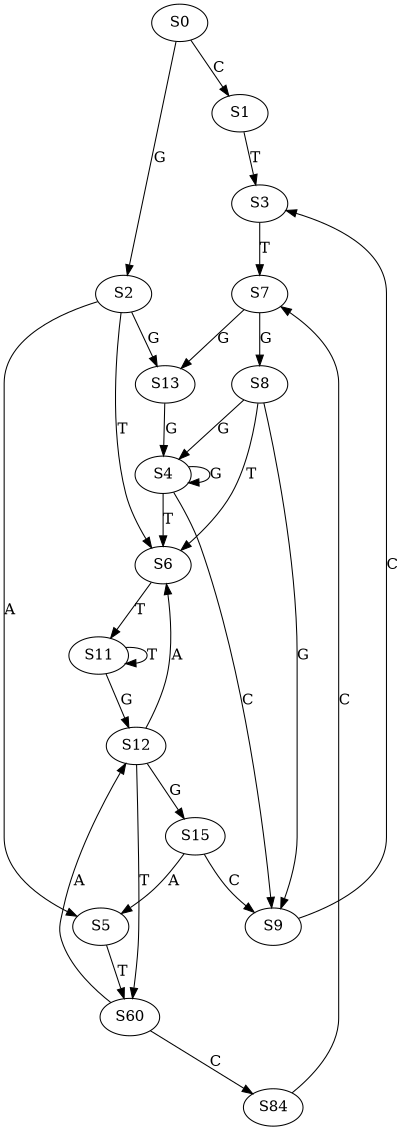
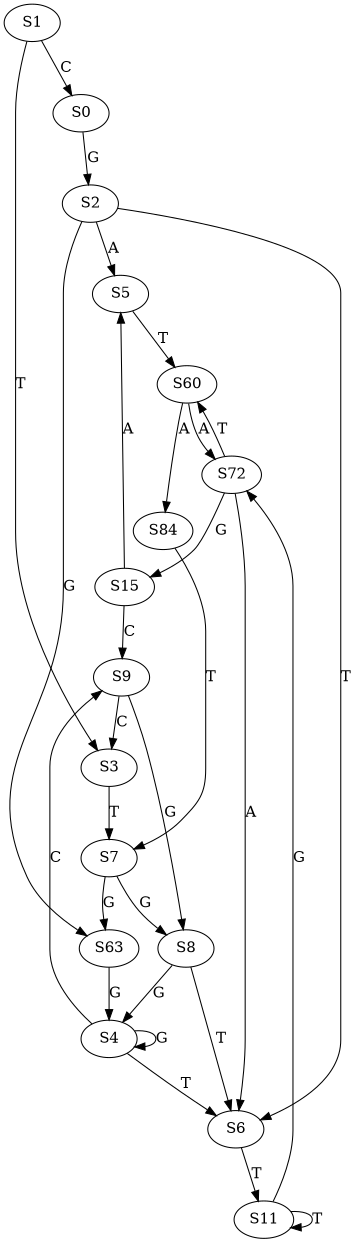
edge "S0" -> "S1": reversed
node "S13": label "S13" -> "S63"
edge "S8" -> "S9": reversed
edge "S84" -> "S7": label "C" -> "T"
node "S12": label "S12" -> "S72"
edge "S60" -> "S84": label "C" -> "A"
